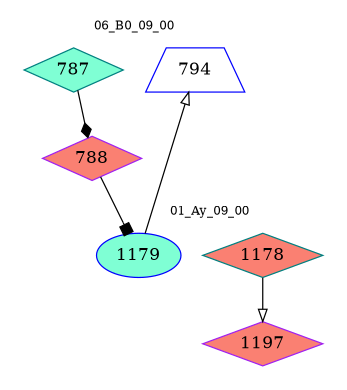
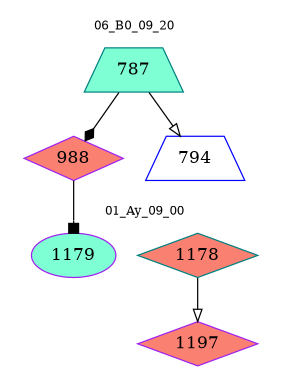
cluster "06_B0_09_00": label "06_B0_09_00" -> "06_B0_09_20"
node "787": shape diamond -> trapezium
node "788": label "788" -> "988"
edge "1179" -> "794": now "787" -> "794"
node "1179": color blue -> purple
